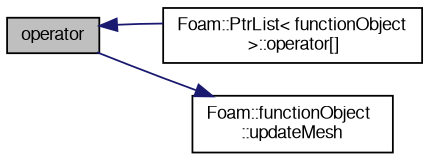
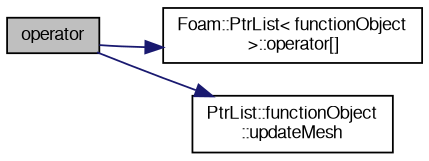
edge "Foam::PtrList< functionObject >::operator[]" -> "operator": reversed
node "Foam::functionObject ::updateMesh": label "Foam::functionObject ::updateMesh" -> "PtrList::functionObject ::updateMesh"
